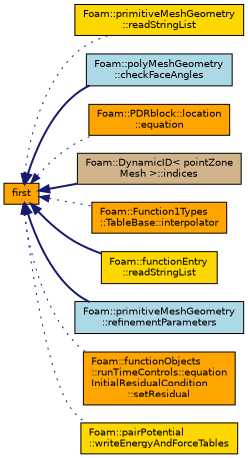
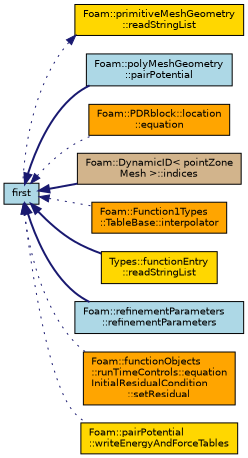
node "Foam::polyMeshGeometry ::checkFaceAngles": label "Foam::polyMeshGeometry ::checkFaceAngles" -> "Foam::polyMeshGeometry ::pairPotential"
edge "Foam::primitiveMeshGeometry ::readStringList" -> "first": reversed
node "first": fillcolor orange -> lightblue
node "Foam::functionEntry ::readStringList": label "Foam::functionEntry ::readStringList" -> "Types::functionEntry ::readStringList"
node "Foam::primitiveMeshGeometry ::refinementParameters": label "Foam::primitiveMeshGeometry ::refinementParameters" -> "Foam::refinementParameters ::refinementParameters"
